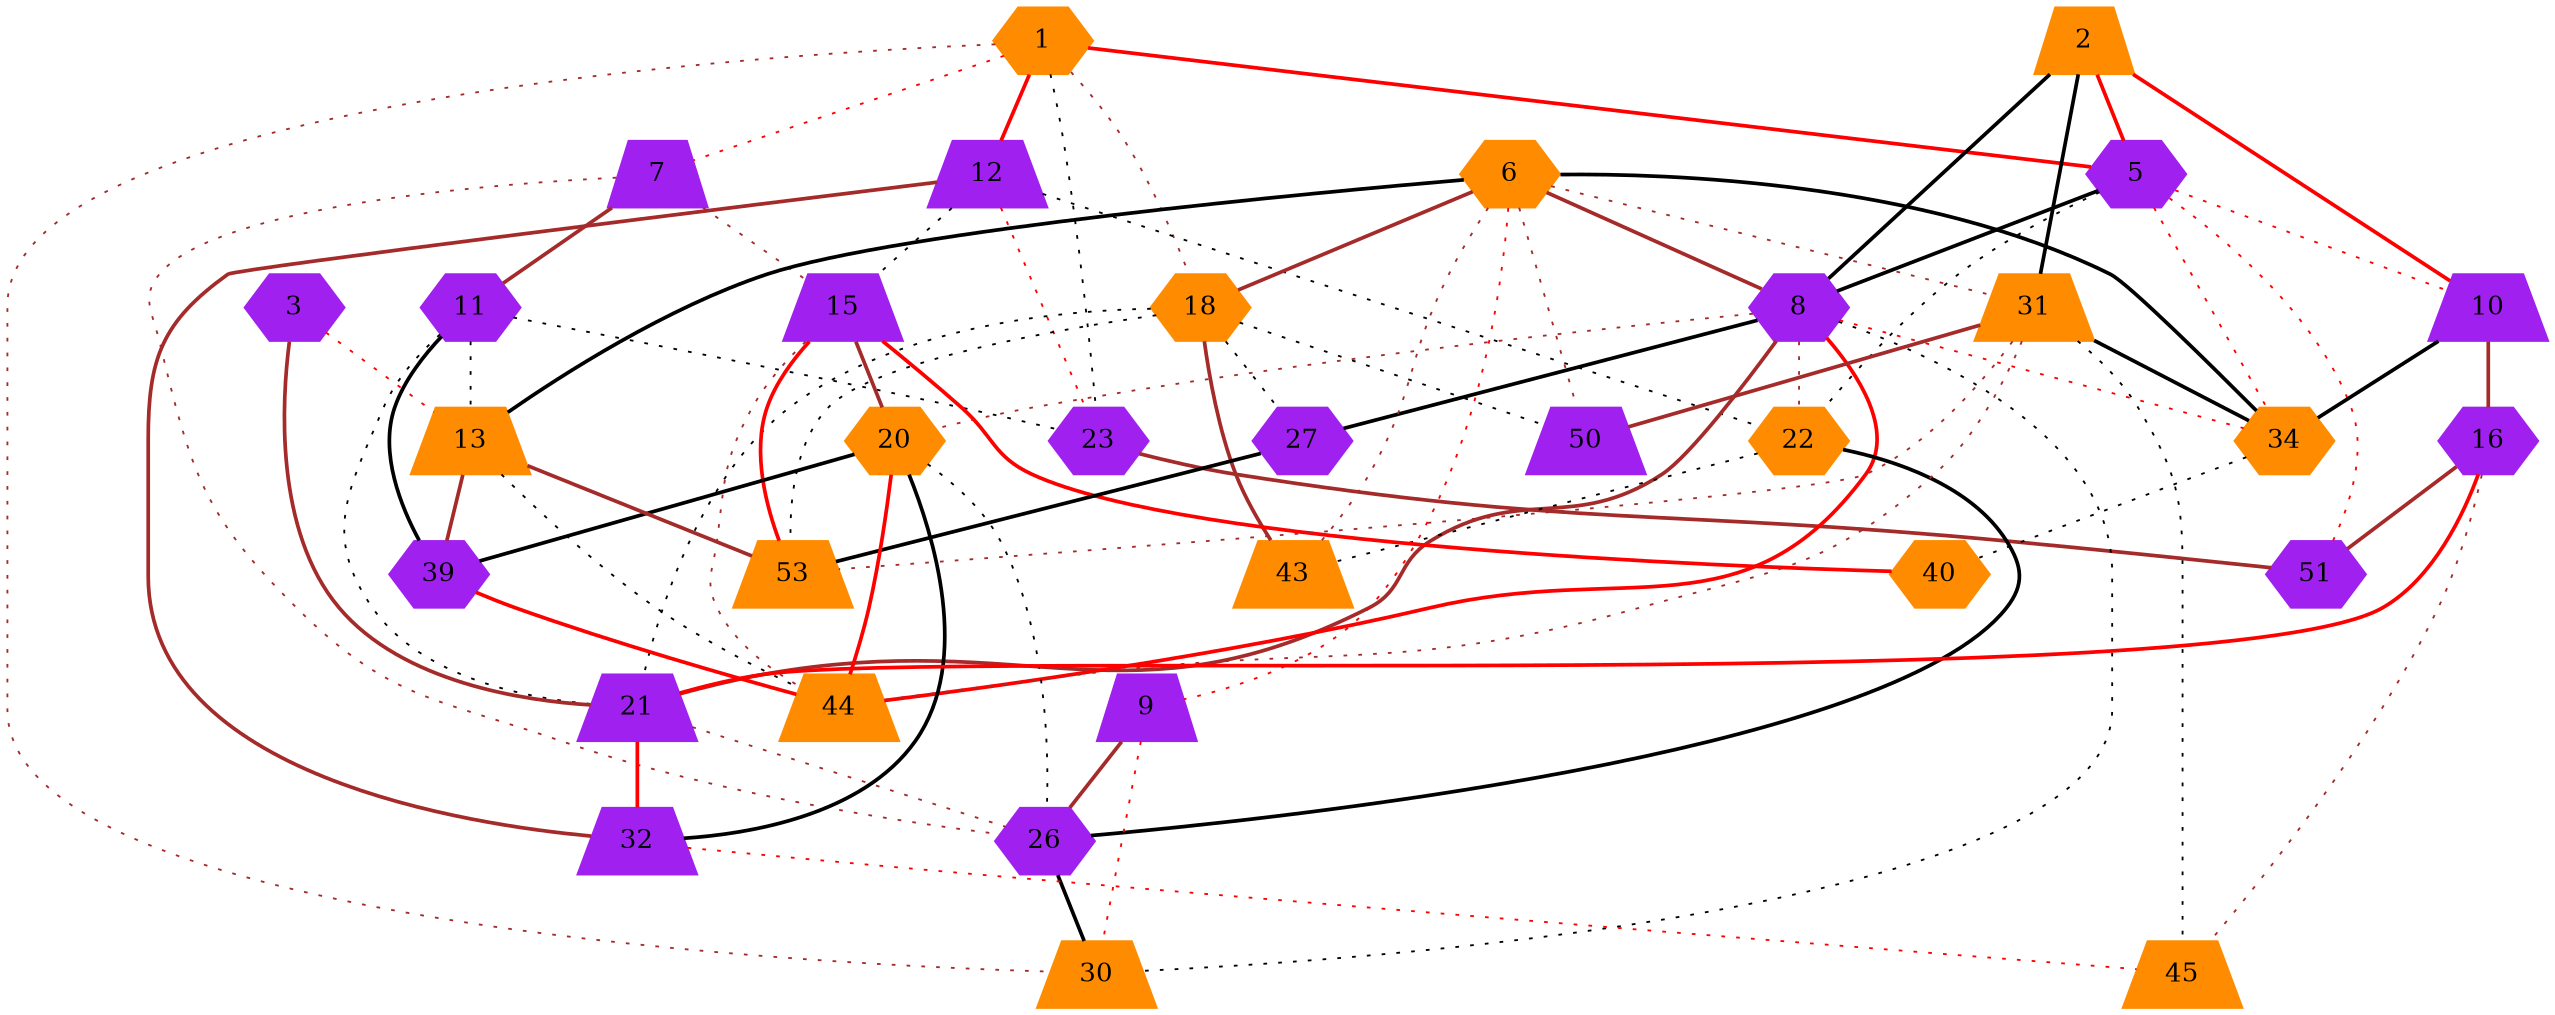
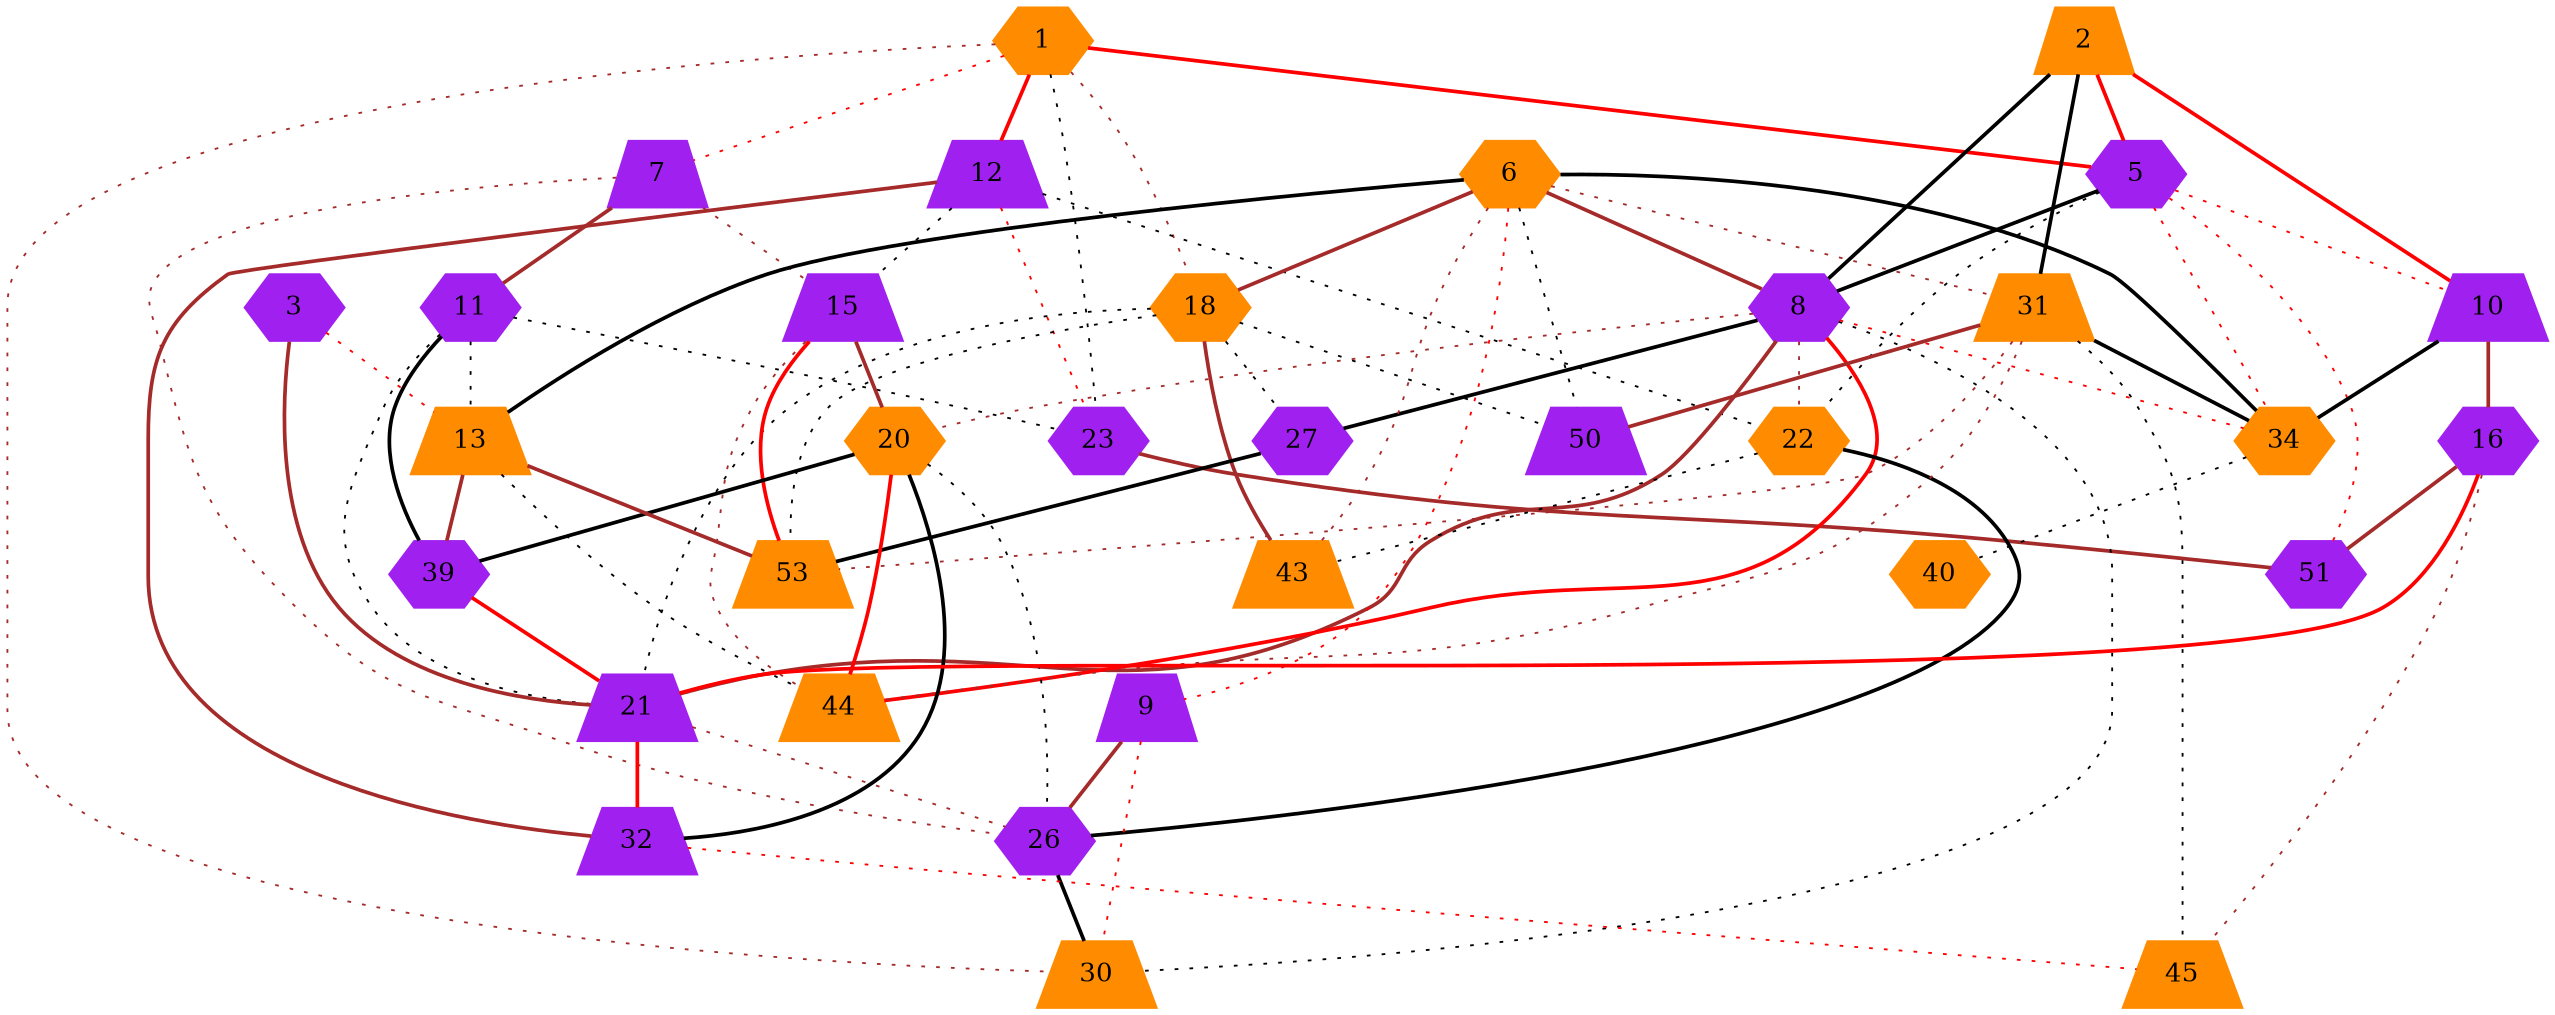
edge "6" -- "50": color brown -> black
edge "15" -- "40": removed
edge "39" -- "44": now "39" -- "21"
